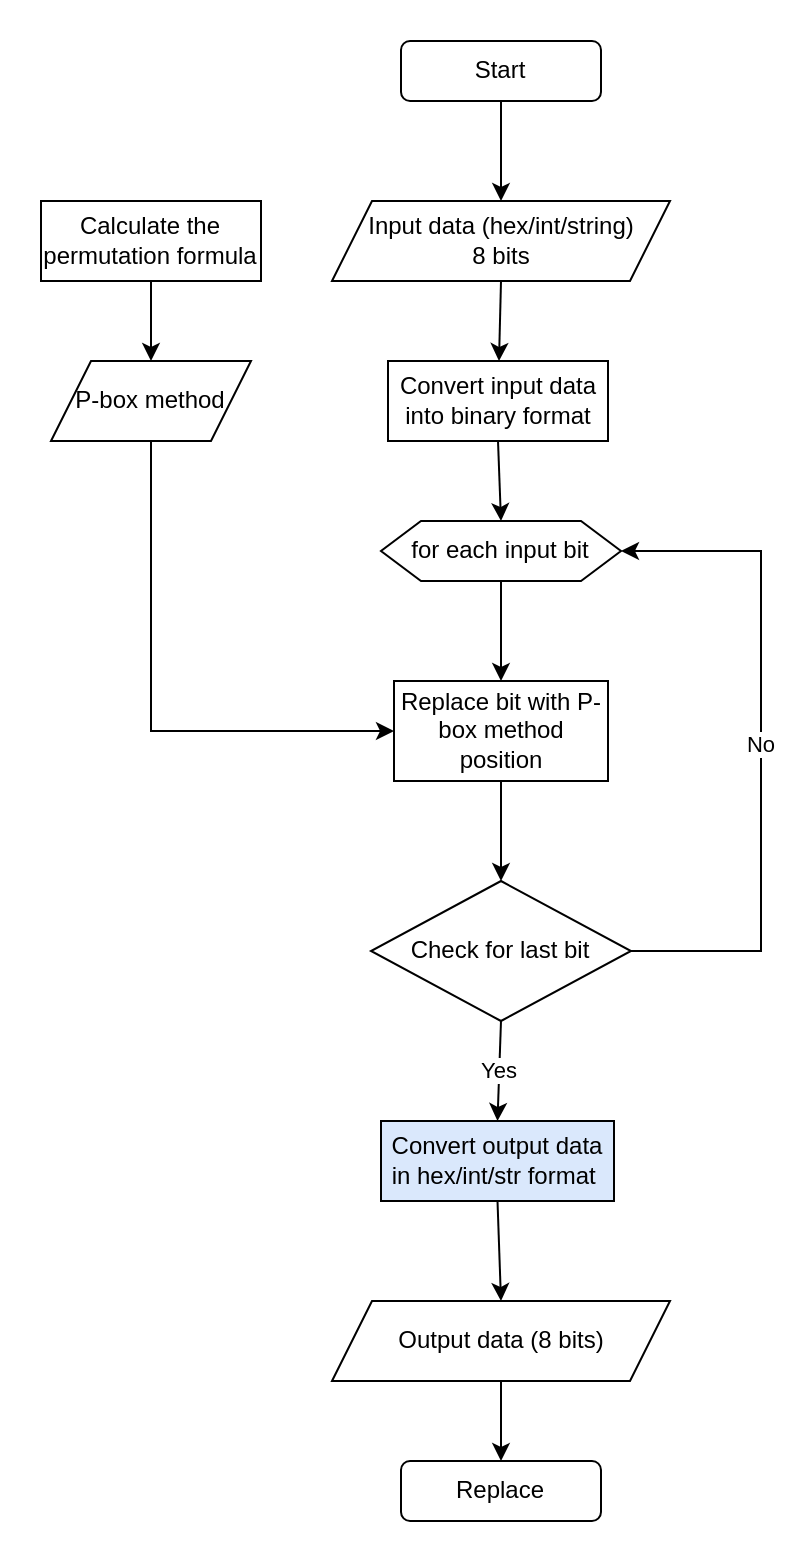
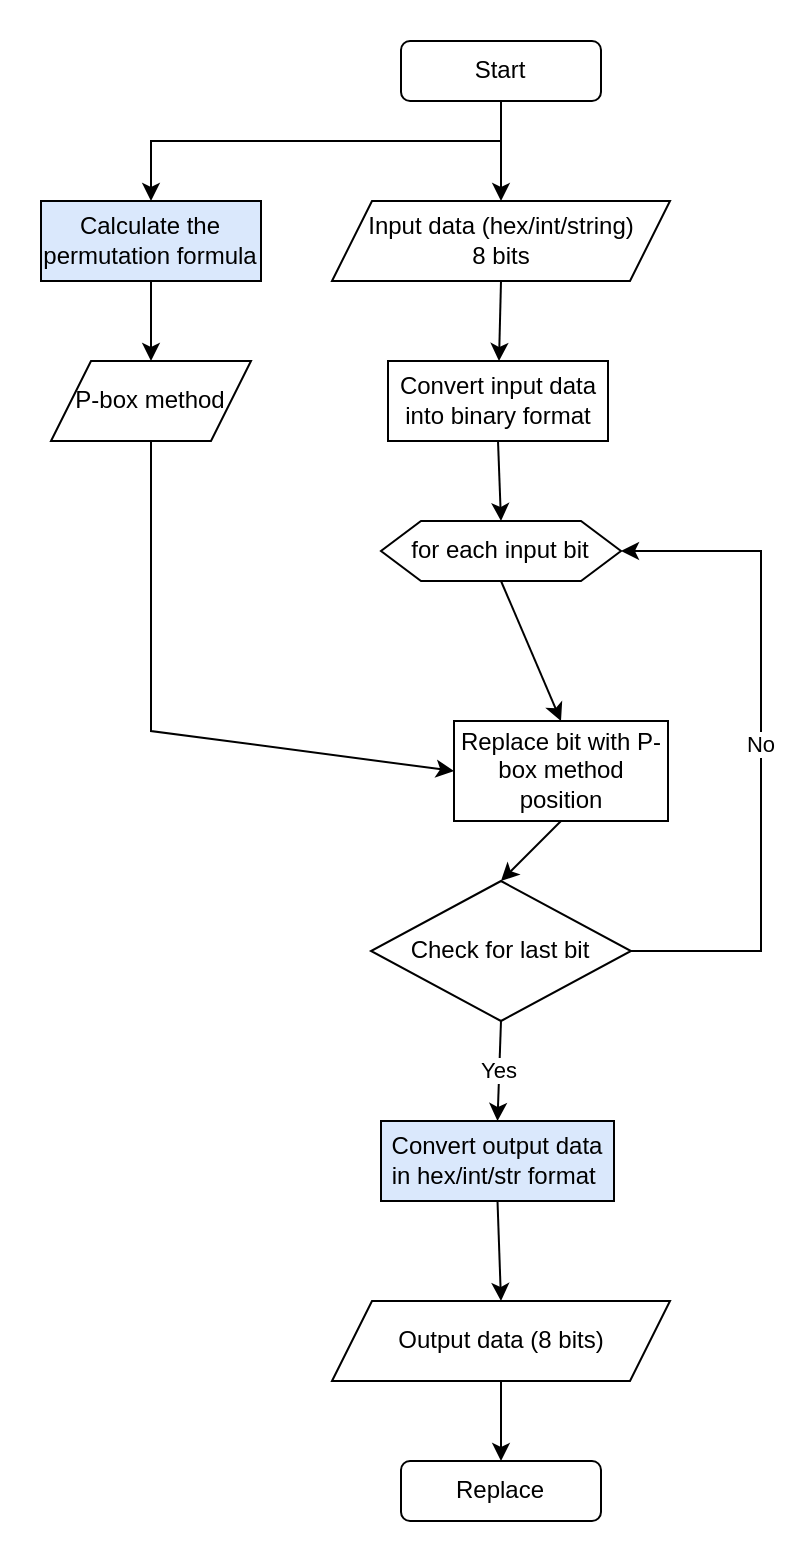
edge "Start" -> "Calculate the permutation formula": added
node "Calculate the permutation formula": fillcolor #ffffff -> #dae8fc
node "Replace bit with P-box method position": moved (501, 731) -> (561, 771)
